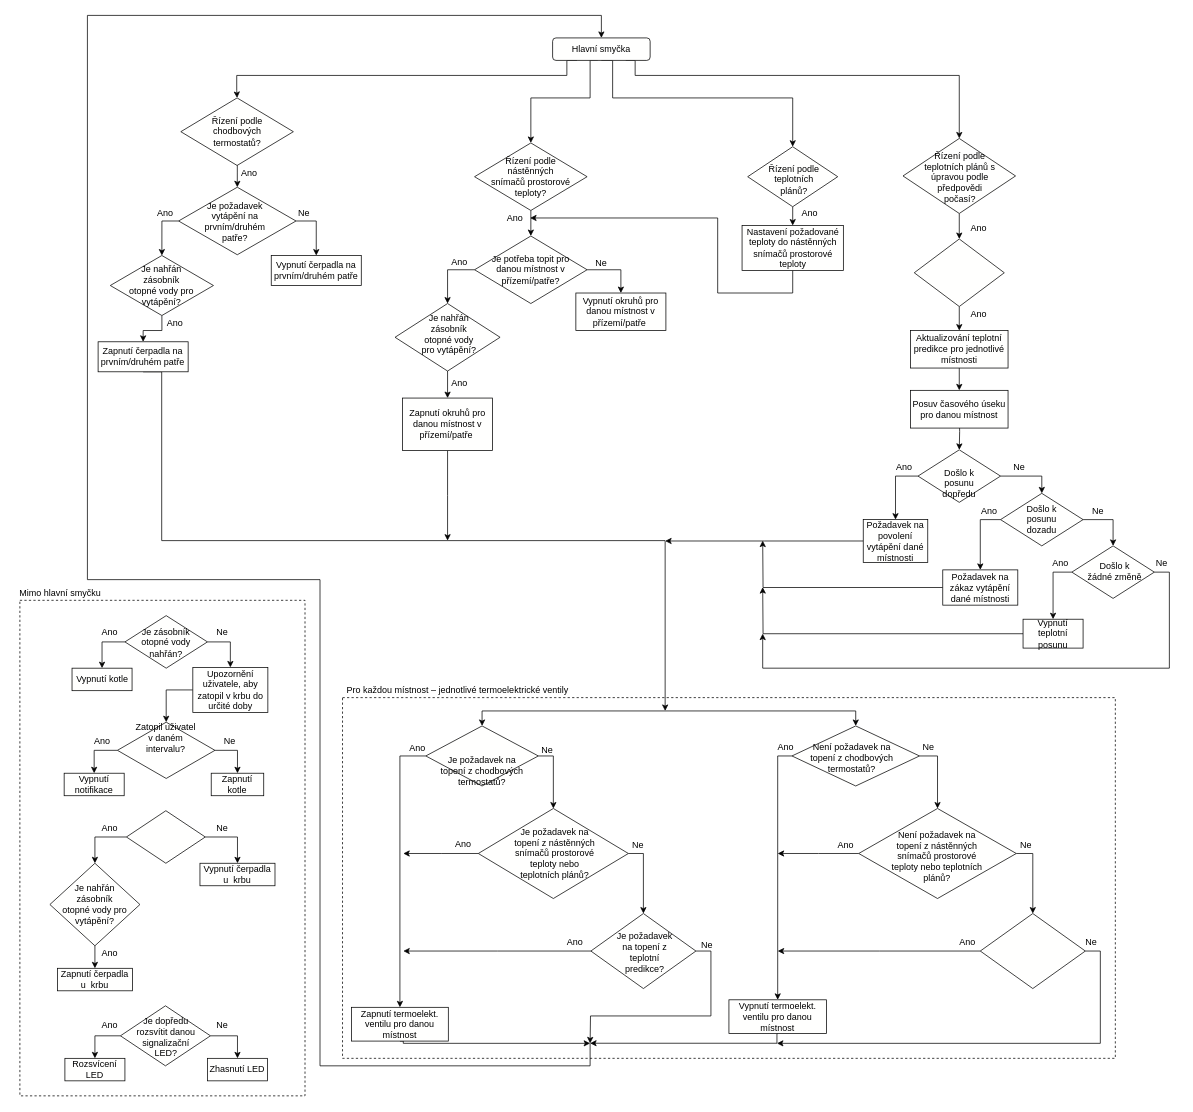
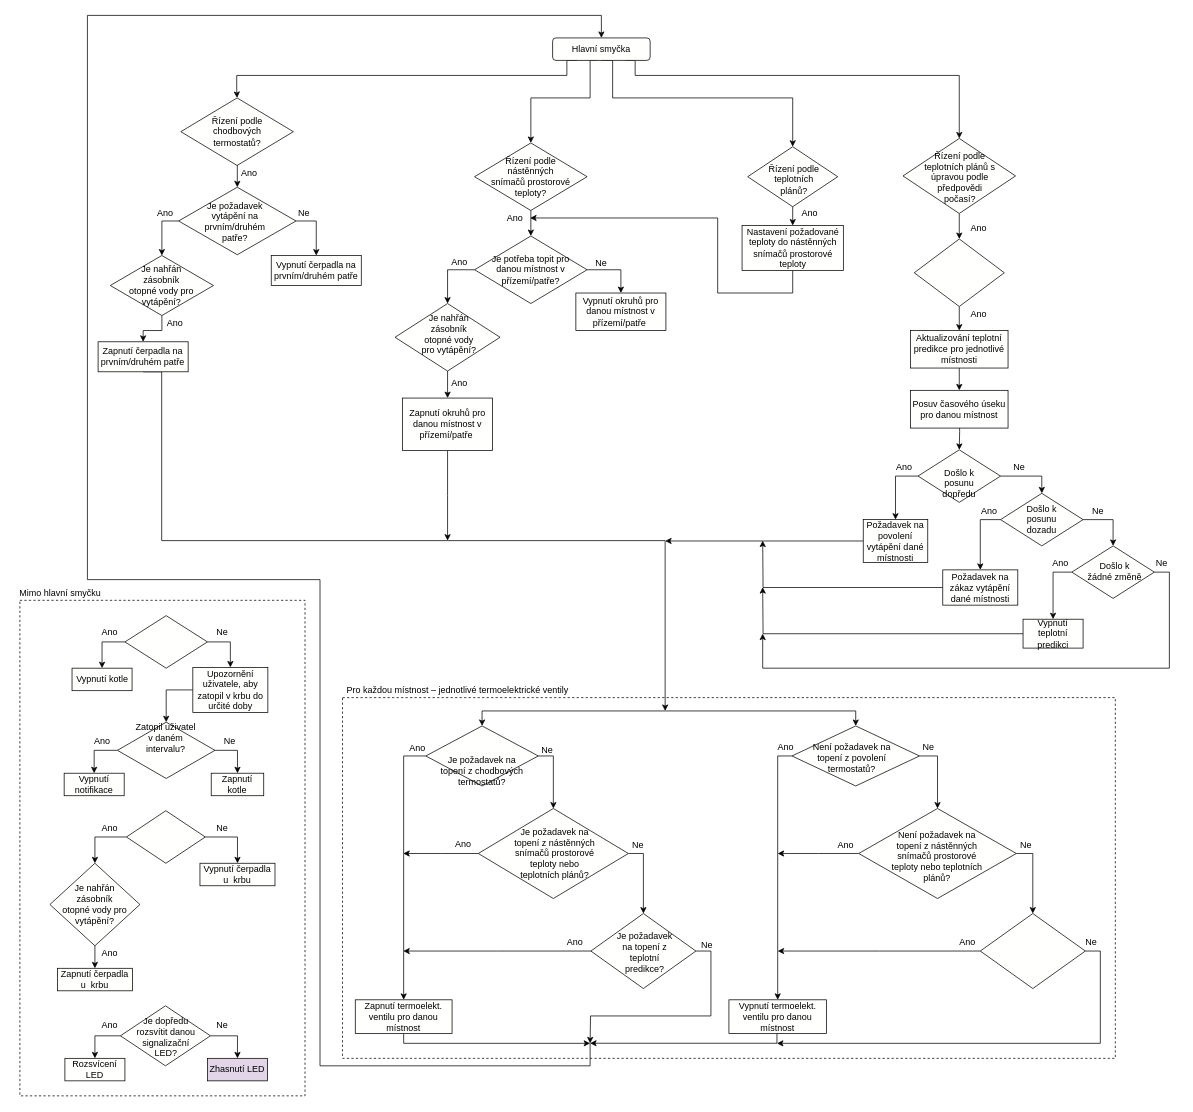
node "Vypnutí teplotní posunu": label "Vypnutí teplotní posunu" -> "Vypnutí teplotní predikci"
node "Je zásobník otopné vody nahřán?": removed
node "Není požadavek na topení z chodbových termostatů?": label "Není požadavek na topení z chodbových termostatů?" -> "Není požadavek na topení z povolení termostatů?"
node "Zapnutí termoelekt. ventilu pro danou místnost": moved (400, 1024) -> (404, 1016)
node "Zhasnutí LED": fillcolor #fffffe -> #e1d5e7
